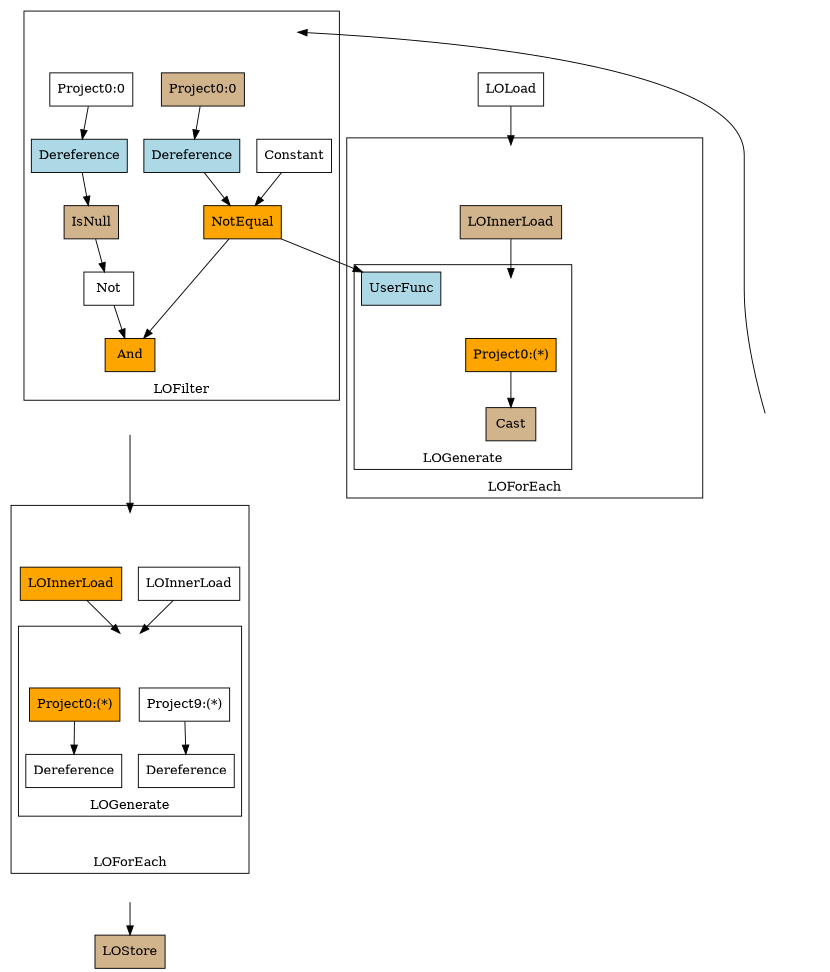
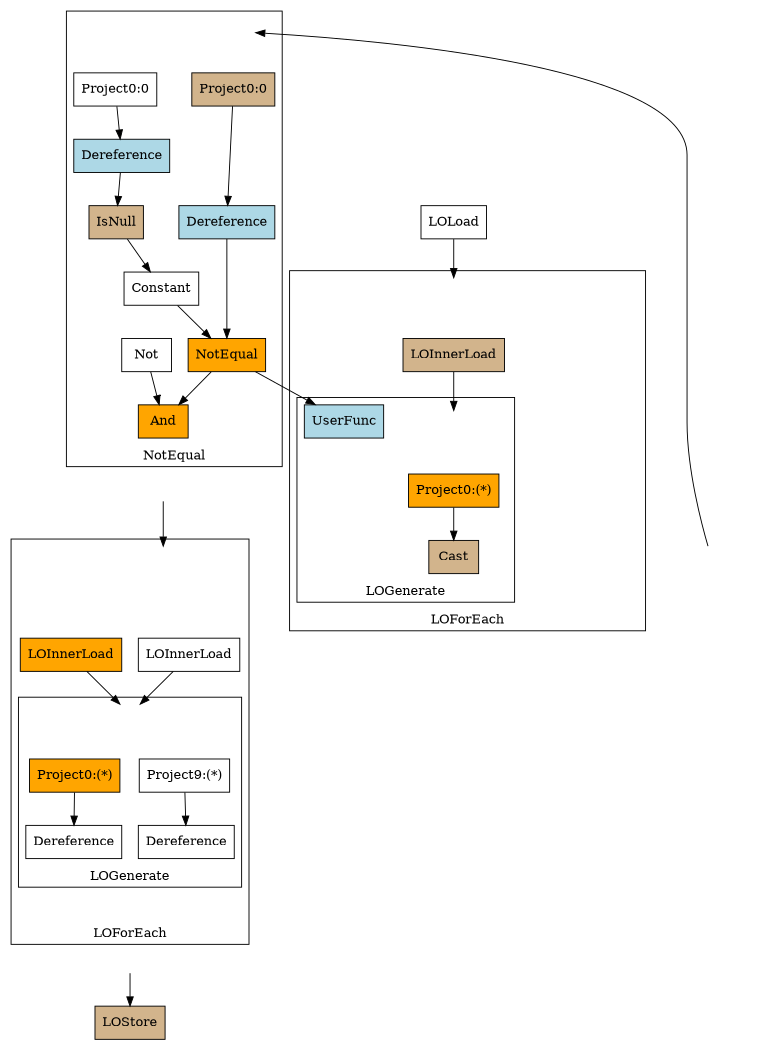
edge "IsNull" -> "Not": now "IsNull" -> "Constant"
cluster "LOFilter": label "LOFilter" -> "NotEqual"
